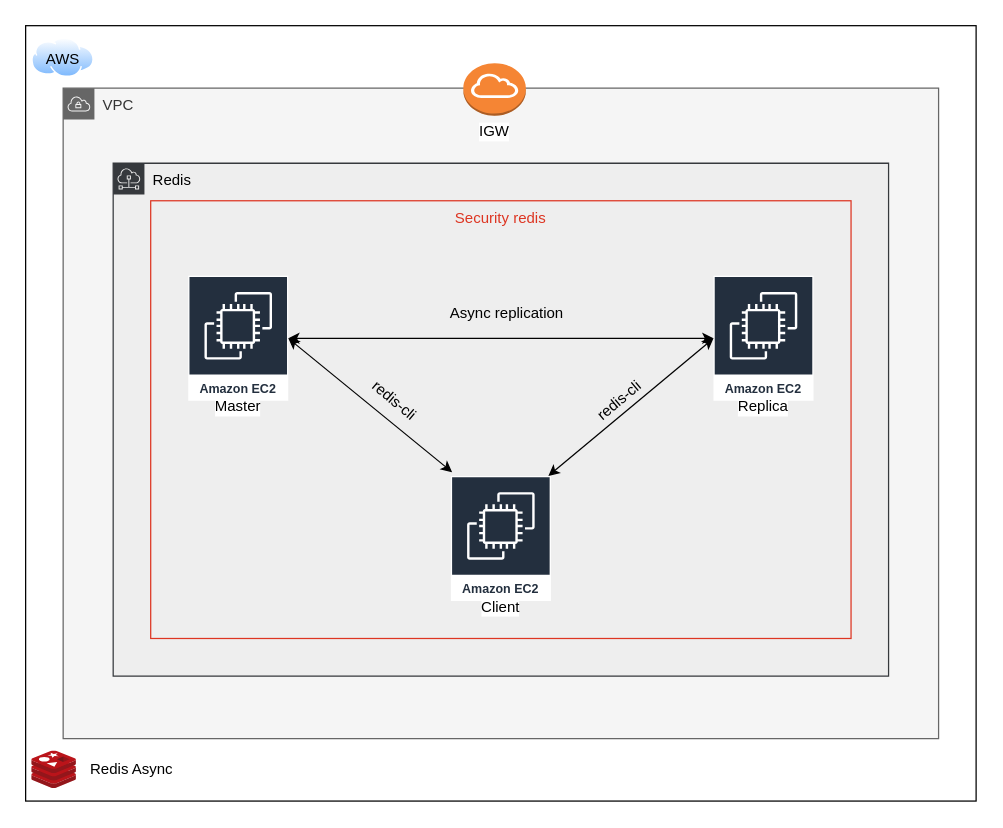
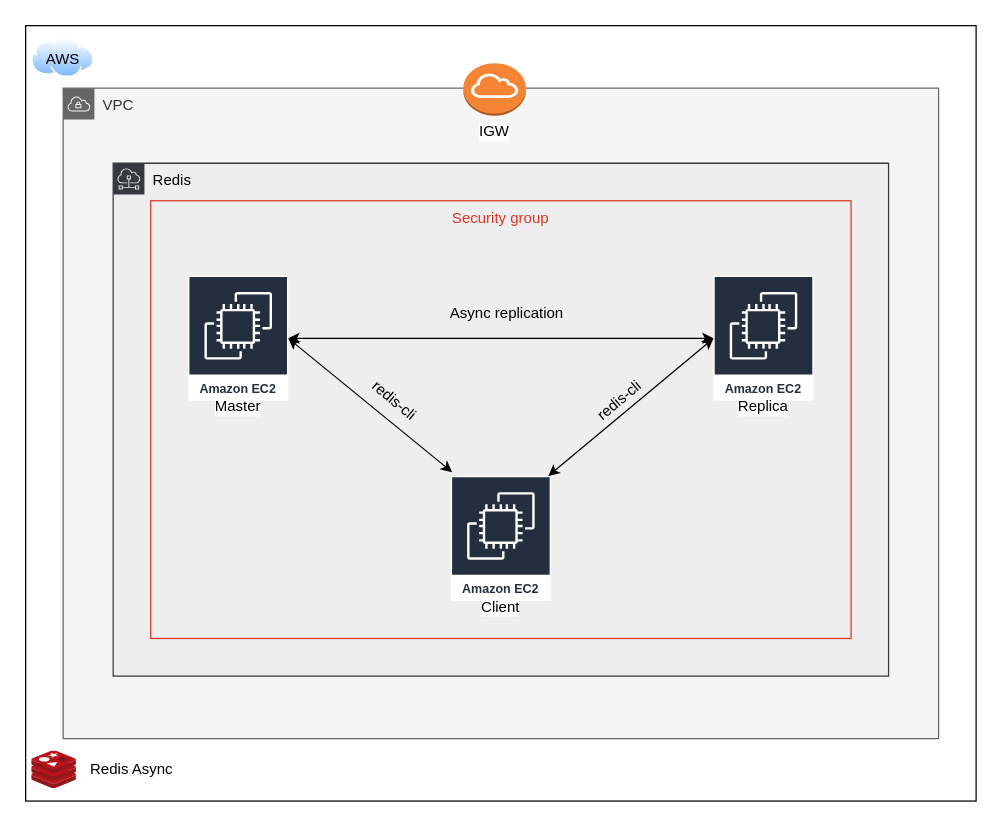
node "Security redis": label "Security redis" -> "Security group"
